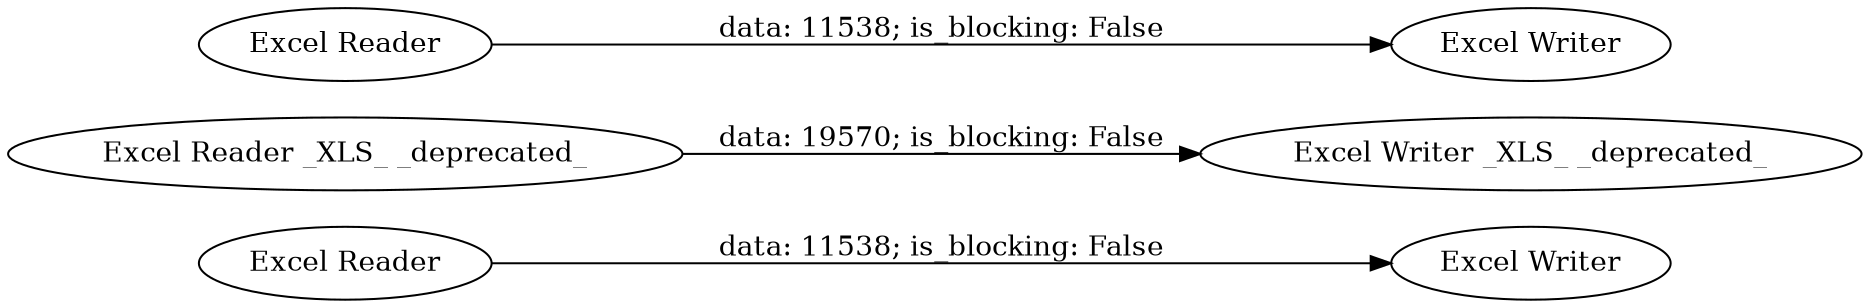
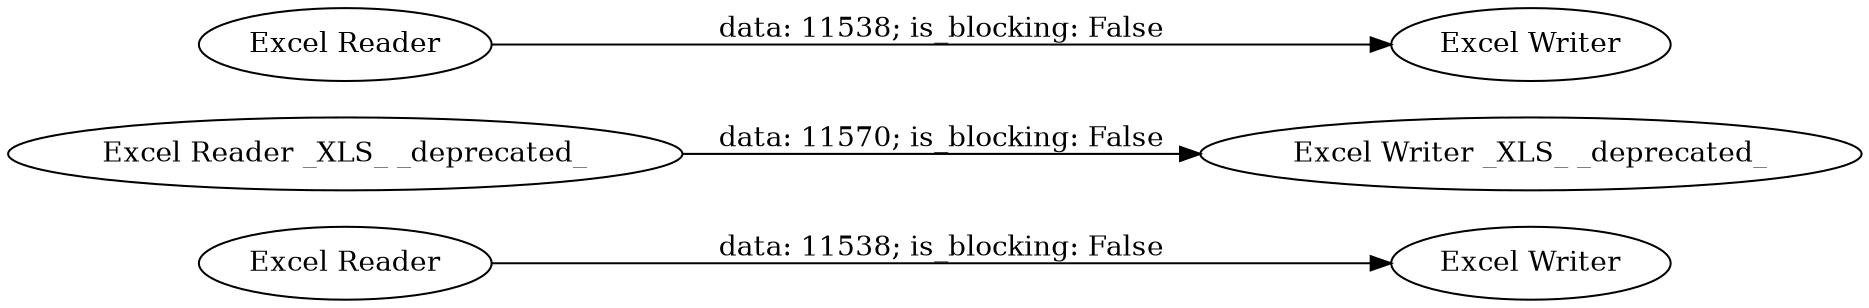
edge "Excel Reader _XLS_ _deprecated_" -> "Excel Writer _XLS_ _deprecated_": label "data: 19570; is_blocking: False" -> "data: 11570; is_blocking: False"
